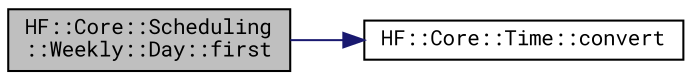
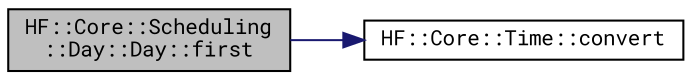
node "HF::Core::Scheduling ::Weekly::Day::first": label "HF::Core::Scheduling ::Weekly::Day::first" -> "HF::Core::Scheduling ::Day::Day::first"
